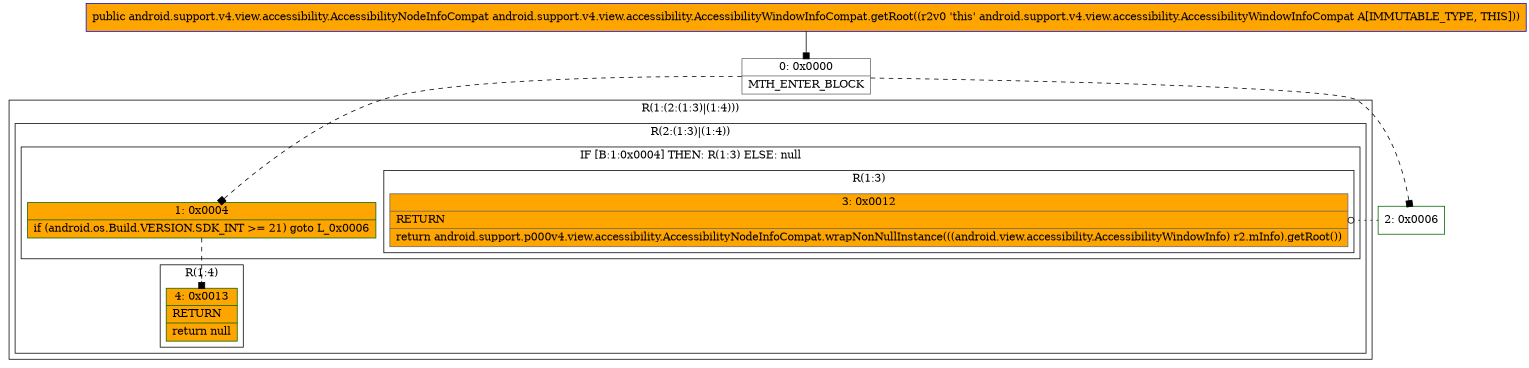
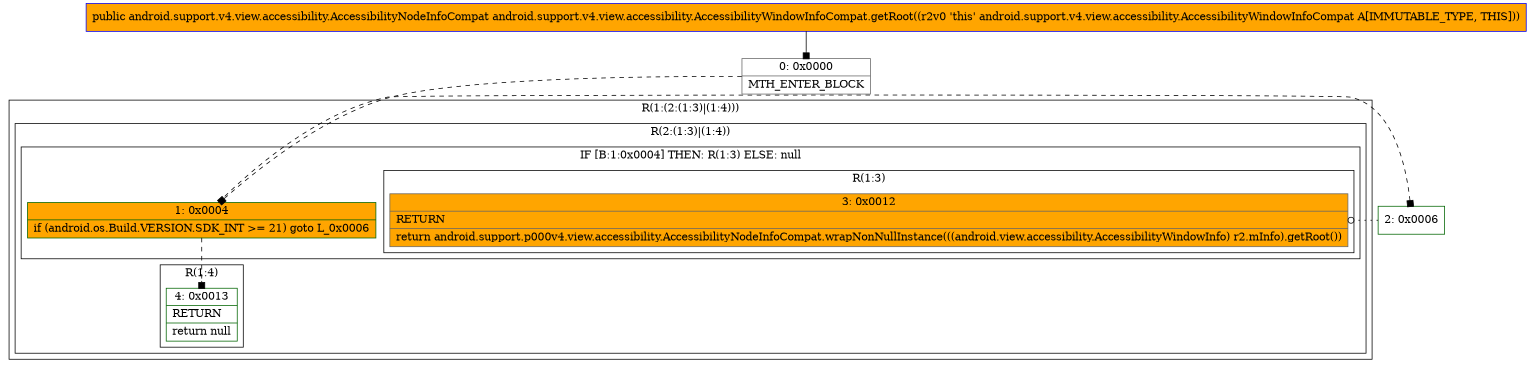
edge "0: 0x0000" -> "2: 0x0006": now "1: 0x0004" -> "2: 0x0006"
node "4: 0x0013": fillcolor orange -> white
